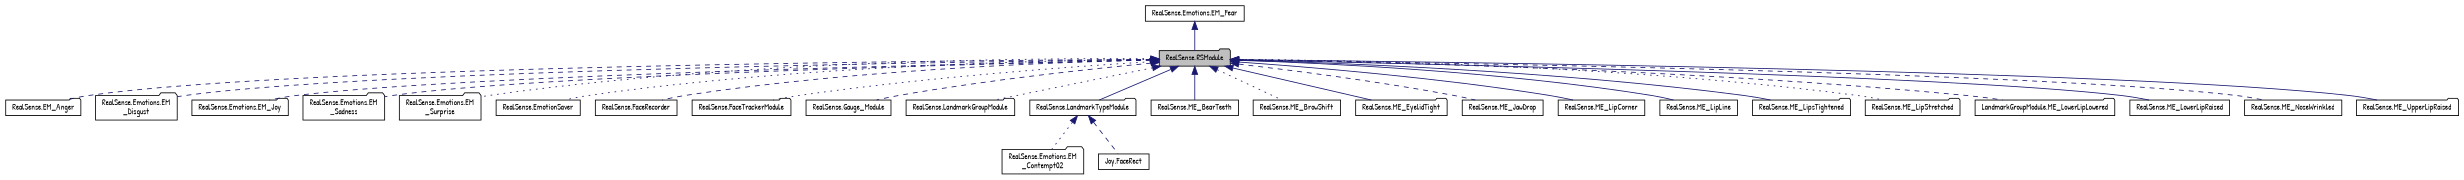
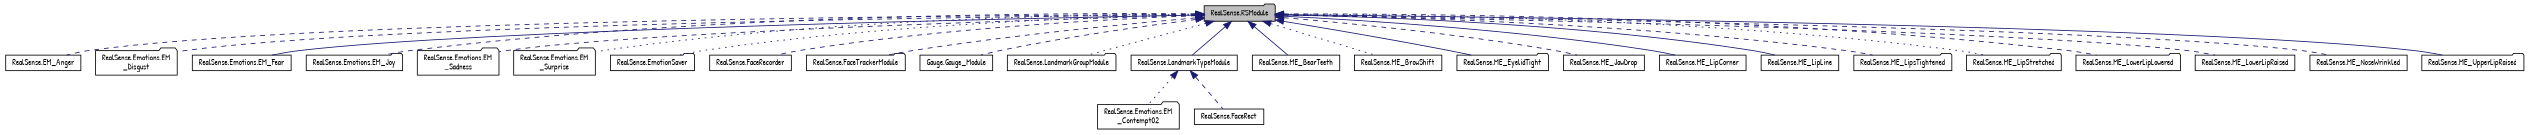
edge "RealSense.RSModule" -> "RealSense.Emotions.EM_Fear": reversed
edge "RealSense.ME_LipsTightened" -> "RealSense.RSModule": style solid -> dashed
edge "RealSense.FaceTrackerModule" -> "RealSense.RSModule": style dotted -> dashed
edge "RealSense.ME_LowerLipRaised" -> "RealSense.RSModule": style solid -> dashed
node "RealSense.EM_Anger": shape folder -> box
node "RealSense.EmotionSaver": shape box -> folder
node "RealSense.Gauge_Module": label "RealSense.Gauge_Module" -> "Gauge.Gauge_Module"
node "RealSense.LandmarkTypeModule": shape folder -> box
node "LandmarkGroupModule.ME_LowerLipLowered": label "LandmarkGroupModule.ME_LowerLipLowered" -> "RealSense.ME_LowerLipLowered"
node "Joy.FaceRect": label "Joy.FaceRect" -> "RealSense.FaceRect"
